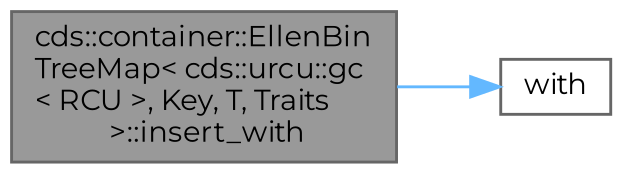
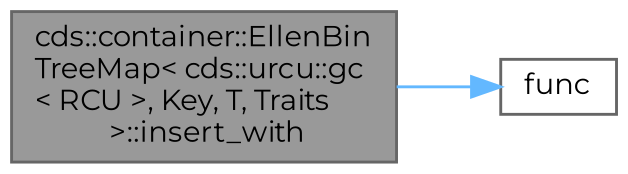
node "with": label "with" -> "func"
